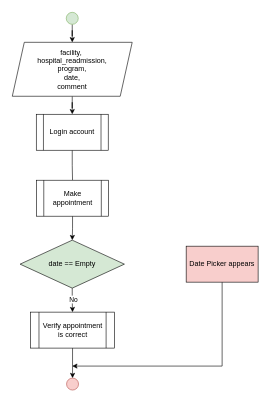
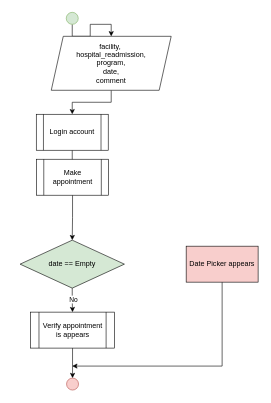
node "facility, hospital_readmission, program, date, comment": moved (72, 69) -> (111, 63)
node "Make appointment": moved (73, 198) -> (73, 177)
node "Verify appointment is correct": label "Verify appointment is correct" -> "Verify appointment is appears"
